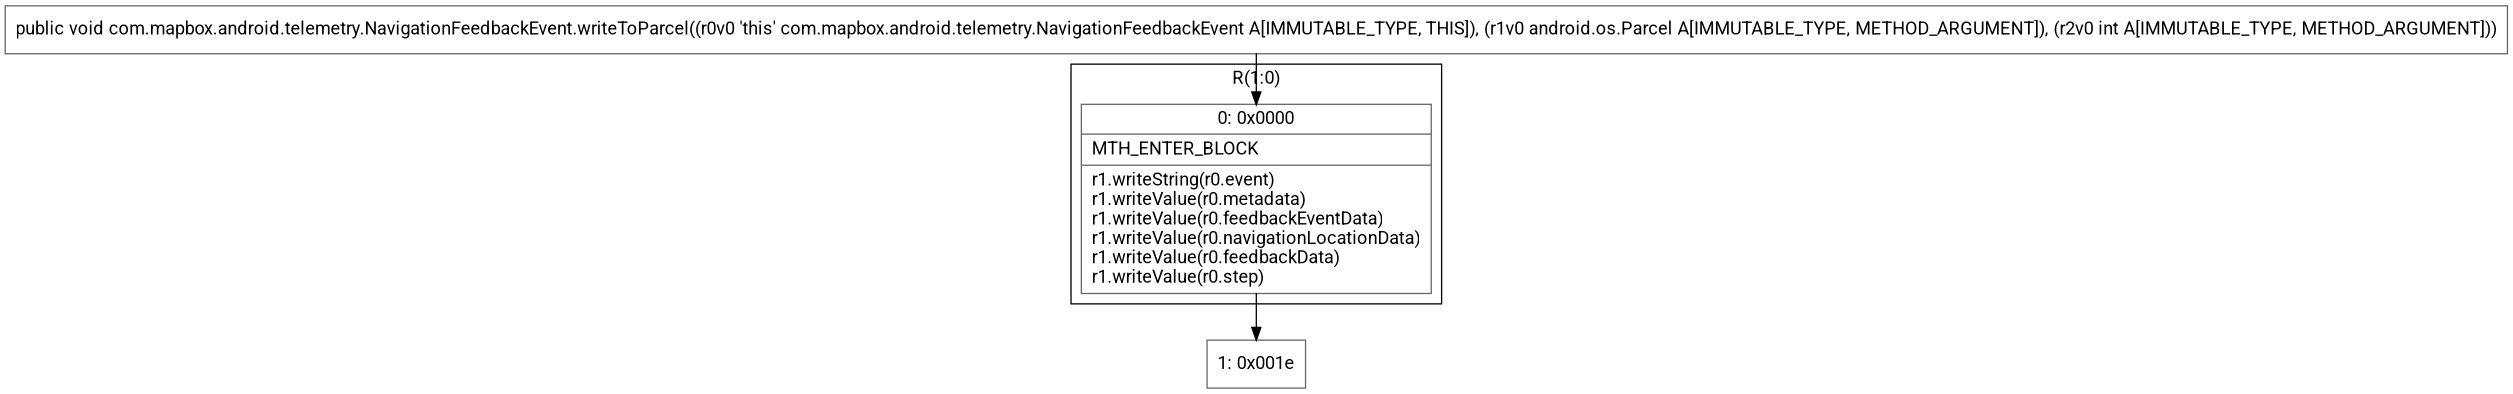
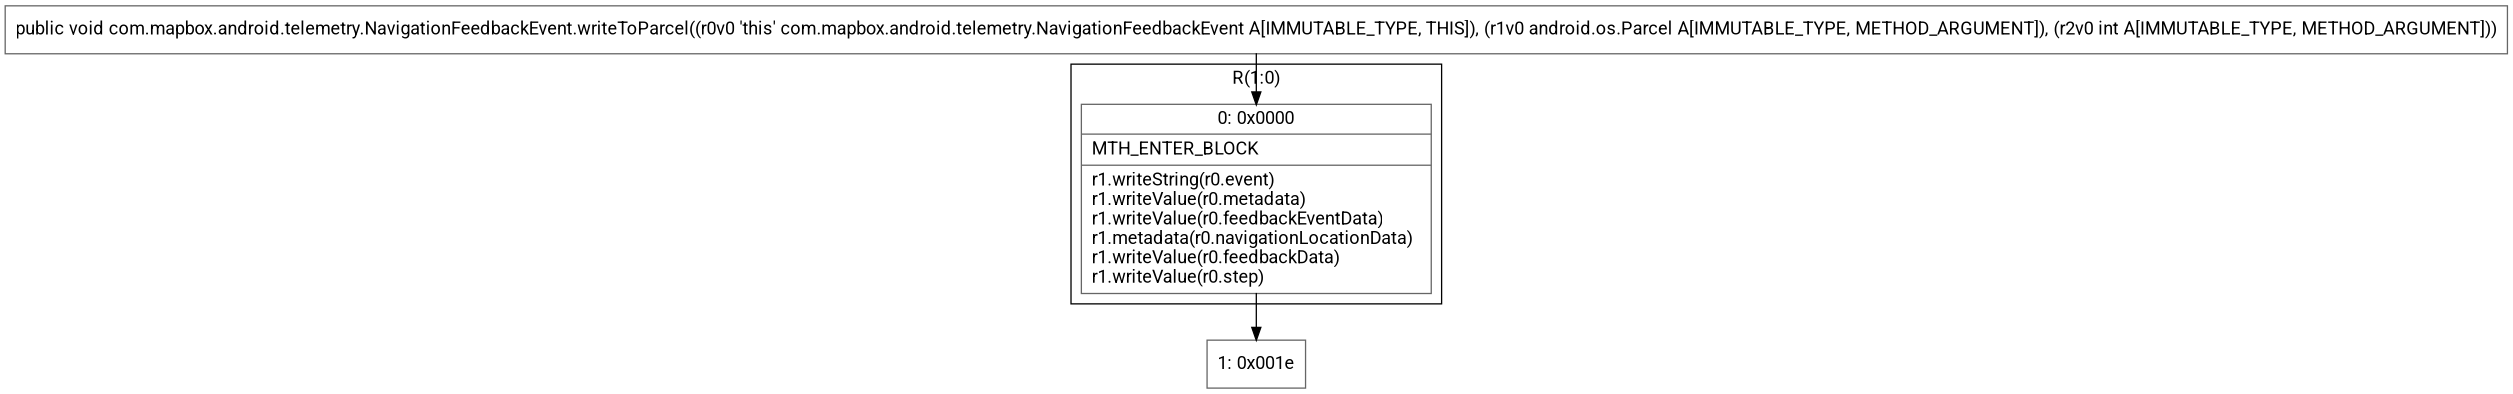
node "0: 0x0000": text "r1.writeValue(r0.navigationLocationData)" -> "r1.metadata(r0.navigationLocationData)"
